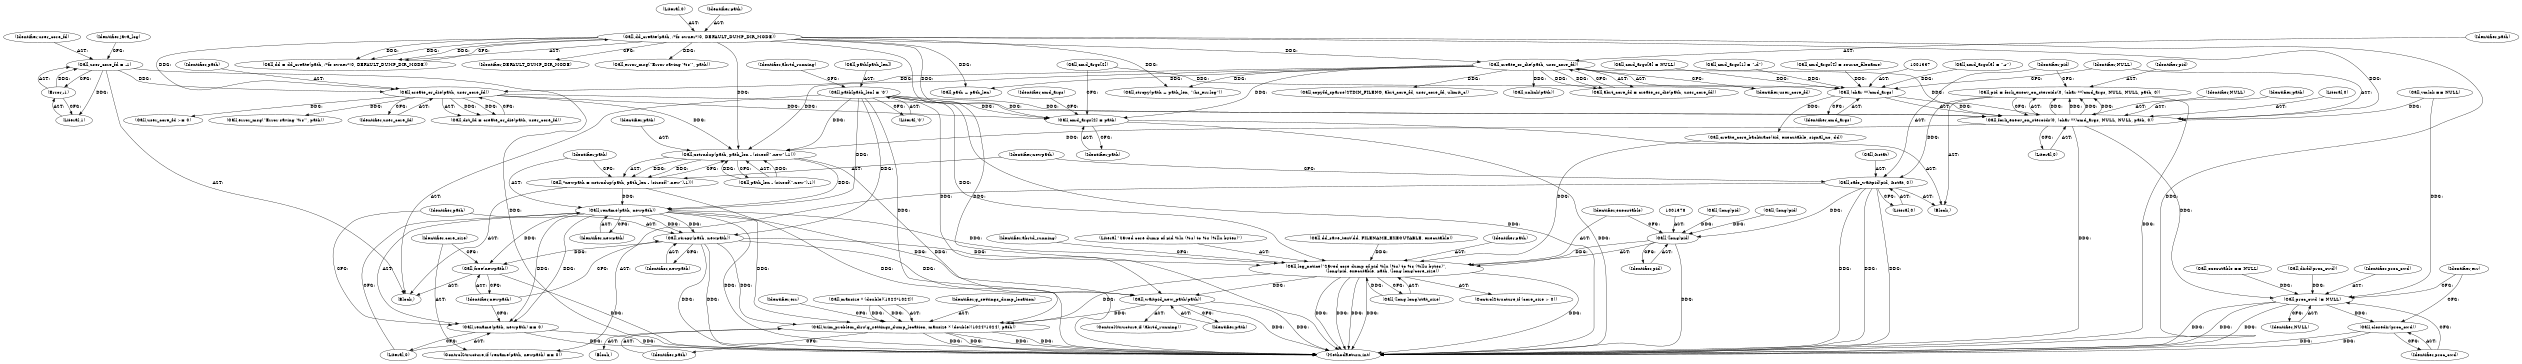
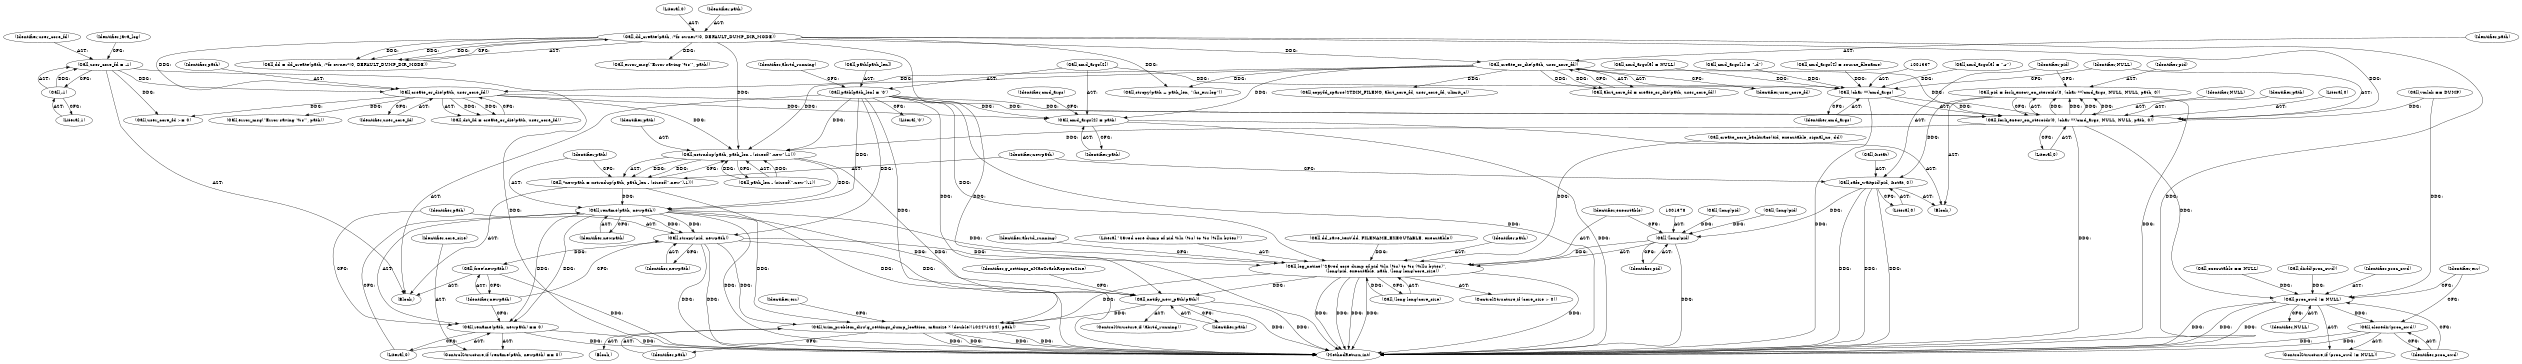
node "(Identifier,DEFAULT_DUMP_DIR_MODE)": removed
edge "(Call,dd_create(path, /*fs owner*/0, DEFAULT_DUMP_DIR_MODE))" -> "(Call,cmd_args[2] = path)": removed, label "DDG:"
edge "(Call,user_core_fd = -1)" -> "(Literal,1)": now "(Call,user_core_fd = -1)" -> "(Call,user_core_fd >= 0)"
node "(Error,-1)": label "(Error,-1)" -> "(Call,-1)"
node "(Call,path + path_len)": removed
edge "(Call,cmd_args[2])" -> "(Call,cmd_args[2] = path)": label "CFG: " -> "AST: "
node "(Call,unlink(path))": removed
node "(Call,vmlck == NULL)": label "(Call,vmlck == NULL)" -> "(Call,vmlck == DUMP)"
edge "(Literal,'0')" -> "(Call,path[path_len] = '0')": now "(Call,cmd_args[2])" -> "(Call,path[path_len] = '0')"
edge "(Call,(char **)cmd_args)" -> "(Call,create_core_backtrace(tid, executable, signal_no, dd))": now "(Call,(char **)cmd_args)" -> "(MethodReturn,int)"
edge "(Call,safe_waitpid(pid, &stat, 0))" -> "(ControlStructure,if (rename(path, newpath) == 0))": now "(Call,rename(path, newpath) == 0)" -> "(ControlStructure,if (rename(path, newpath) == 0))"
edge "(Call,rename(path, newpath))" -> "(Call,free(newpath))": removed, label "DDG:"
node "(Call,strcpy(path, newpath))": label "(Call,strcpy(path, newpath))" -> "(Call,strcpy(pid, newpath))"
edge "(Identifier,core_size)" -> "(Call,free(newpath))": removed, label "CFG:"
node "(Identifier,g_settings_nMaxCrashReportsSize)": added
node "(Call,maxsize * (double)(1024*1024))": removed
node "(Identifier,g_settings_dump_location)": removed
node "(Call,waitpid_new_path(path))": label "(Call,waitpid_new_path(path))" -> "(Call,notify_new_path(path))"
node "(Call,(long long)stat_size)": label "(Call,(long long)stat_size)" -> "(Call,(long long)core_size)"
node "(ControlStructure,if (proc_cwd != NULL))": added
